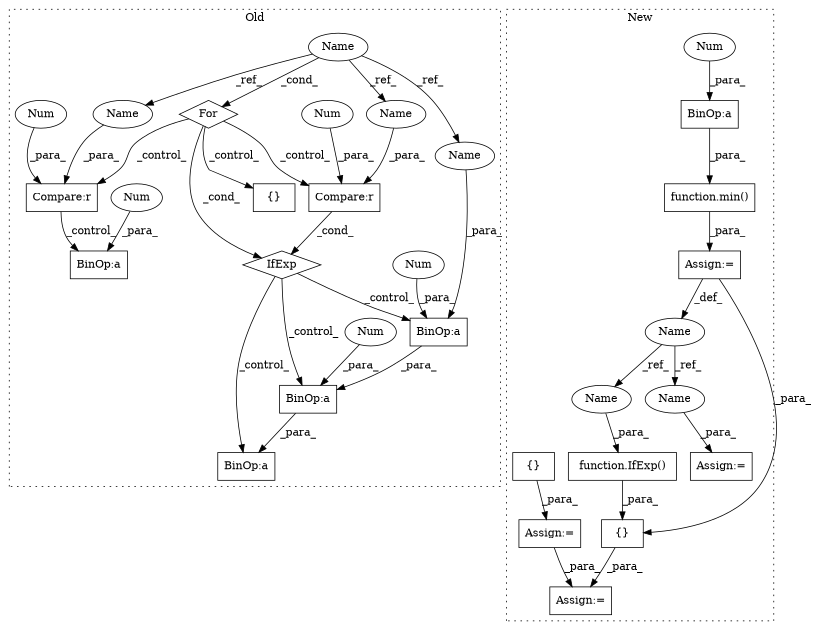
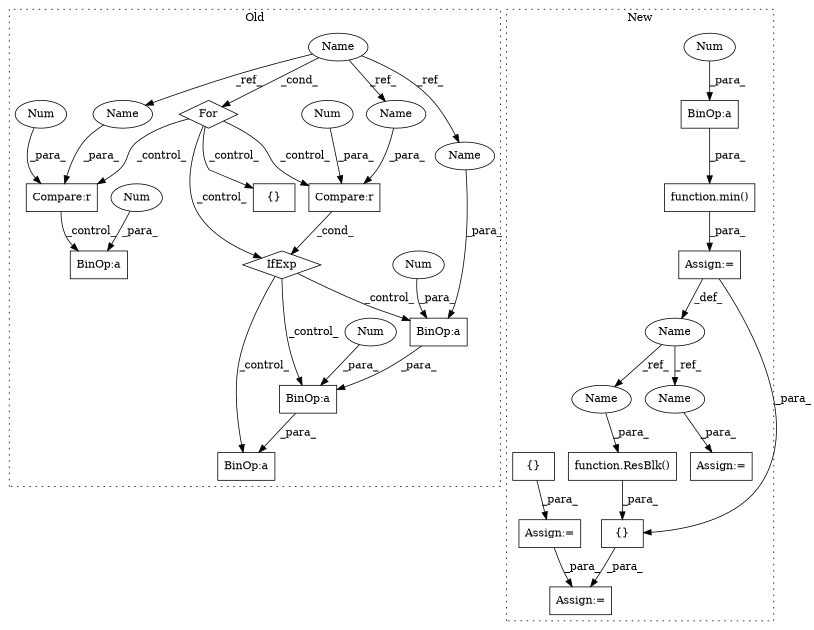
edge "For" -> "IfExp": label "_cond_" -> "_control_"
node "function.IfExp()": label "function.IfExp()" -> "function.ResBlk()"
